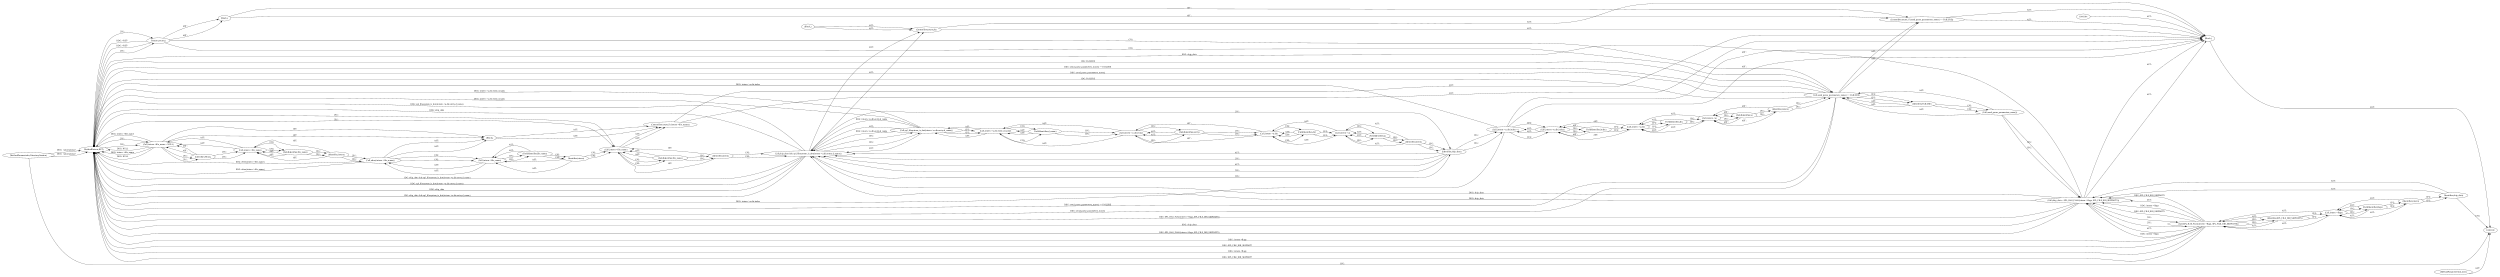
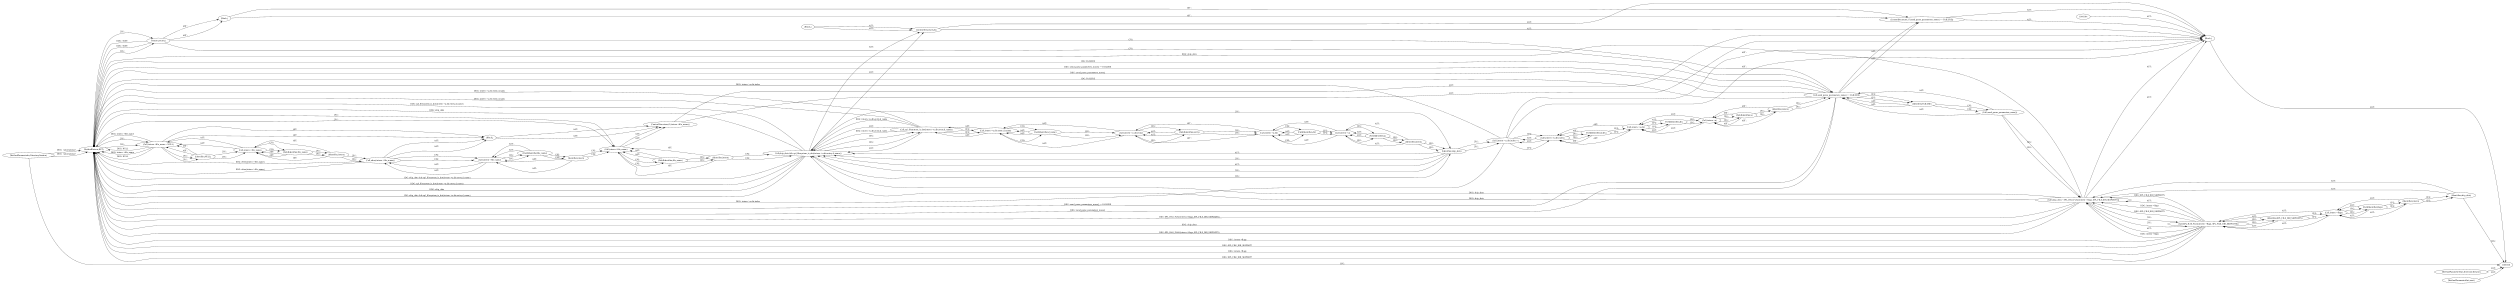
node "(MethodParameterOut,DirectoryIterator)": added
